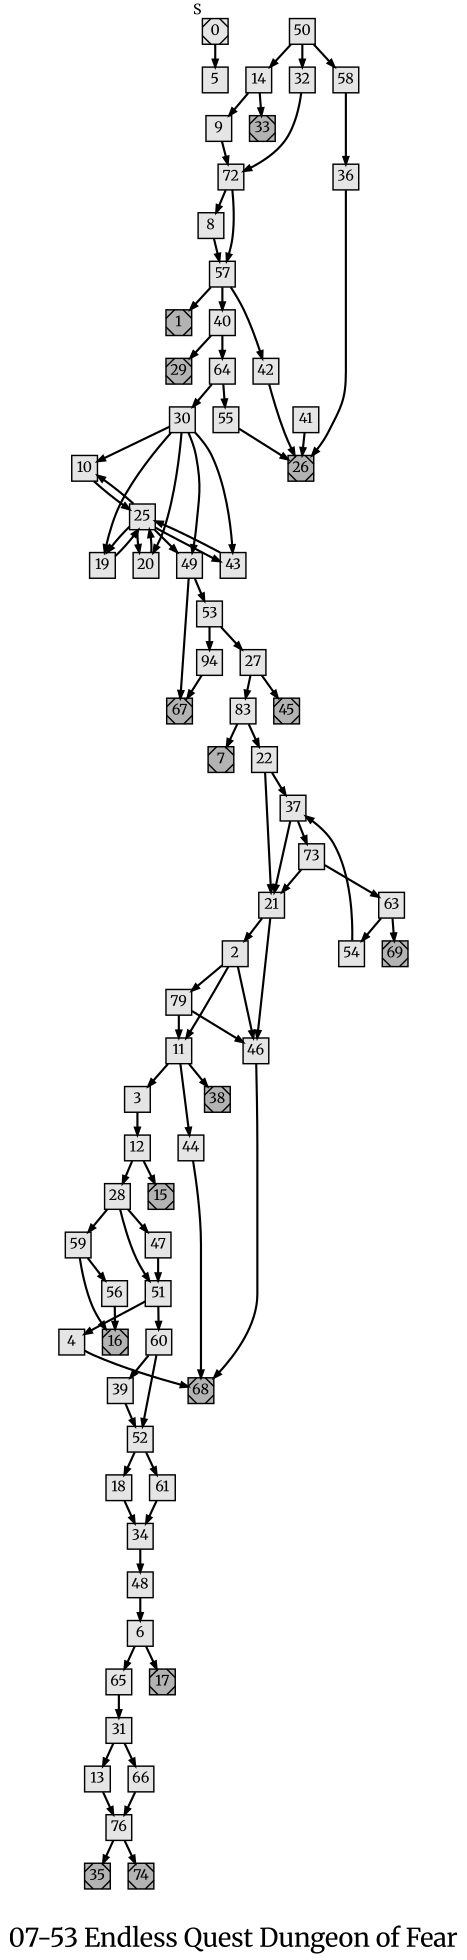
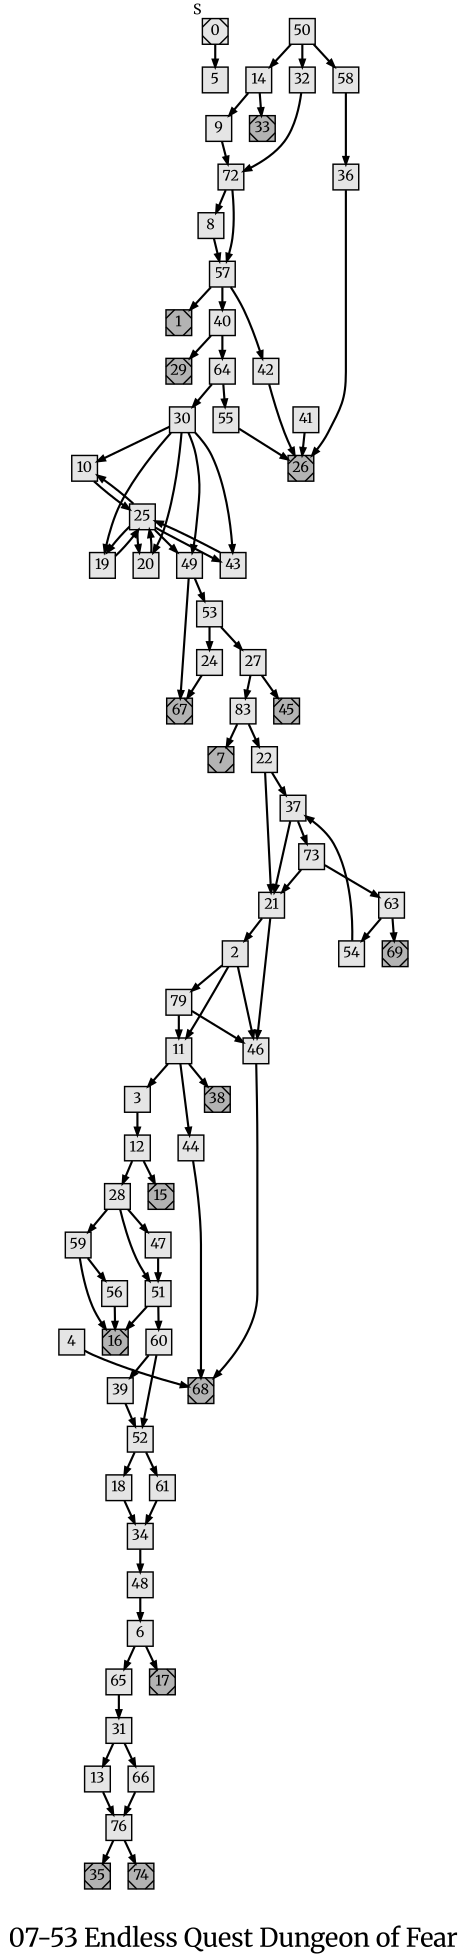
node "94": label "94" -> "24"
edge "51" -> "4": now "51" -> "16"
